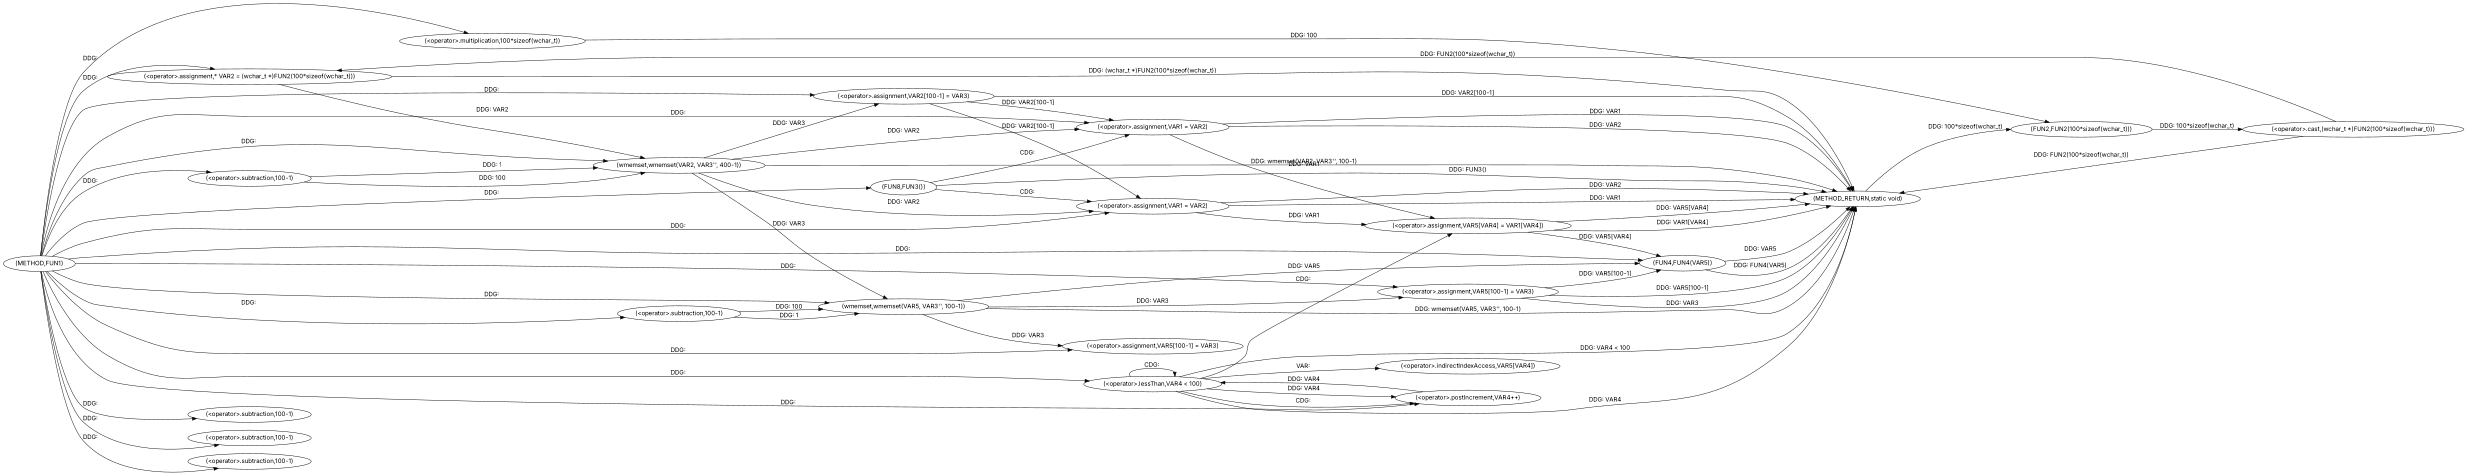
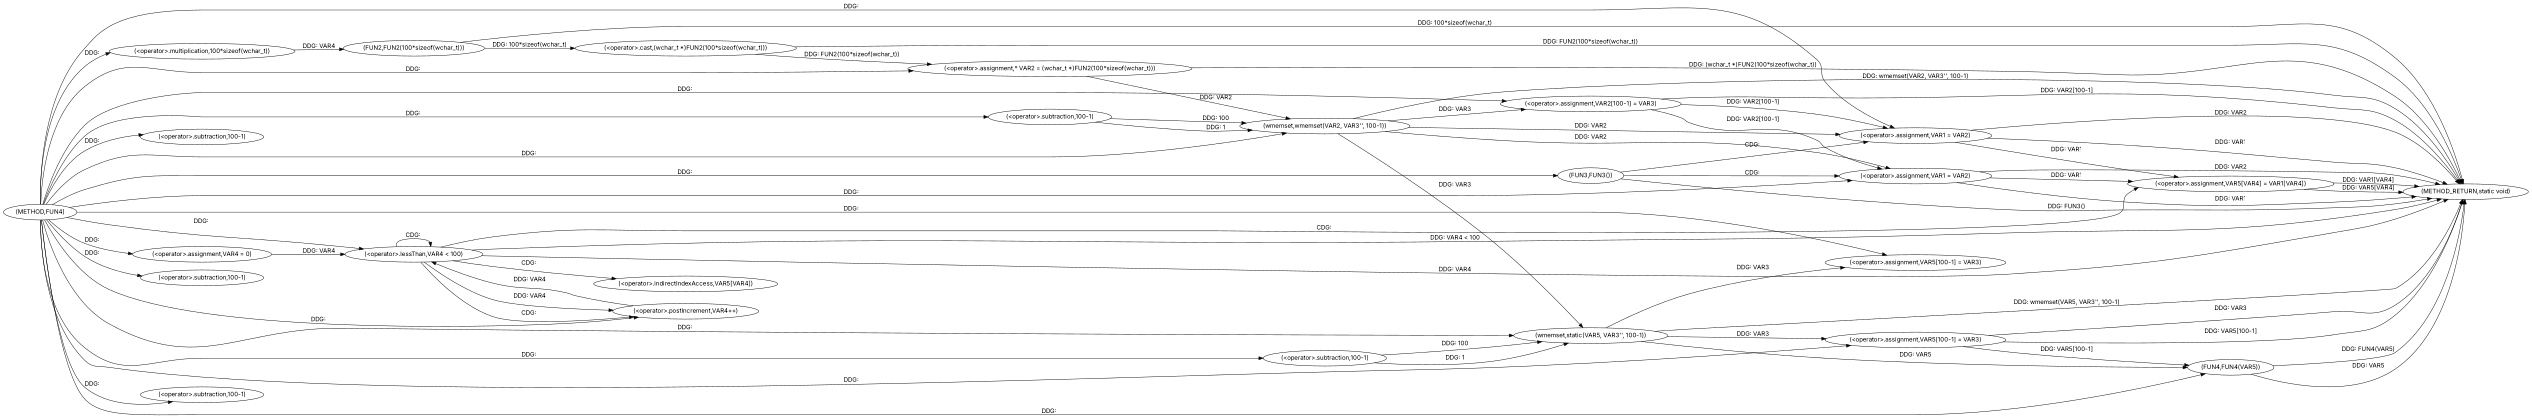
edge "(<operator>.multiplication,100*sizeof(wchar_t))" -> "(FUN2,FUN2(100*sizeof(wchar_t)))": label "DDG: 100" -> "DDG: VAR4"
edge "(METHOD_RETURN,static void)" -> "(FUN2,FUN2(100*sizeof(wchar_t)))": reversed
node "(wmemset,wmemset(VAR2, VAR3'', 400-1))": label "(wmemset,wmemset(VAR2, VAR3'', 400-1))" -> "(wmemset,wmemset(VAR2, VAR3'', 100-1))"
node "(FUN8,FUN3())": label "(FUN8,FUN3())" -> "(FUN3,FUN3())"
edge "(<operator>.assignment,VAR5[VAR4] = VAR1[VAR4])" -> "(FUN4,FUN4(VAR5))": removed, label "DDG: VAR5[VAR4]"
node "(<operator>.assignment,VAR4 = 0)": added
node "(METHOD,FUN1)": label "(METHOD,FUN1)" -> "(METHOD,FUN4)"
node "(wmemset,wmemset(VAR5, VAR3'', 100-1))": label "(wmemset,wmemset(VAR5, VAR3'', 100-1))" -> "(wmemset,static(VAR5, VAR3'', 100-1))"
edge "(<operator>.lessThan,VAR4 < 100)" -> "(<operator>.indirectIndexAccess,VAR5[VAR4])": label "VAR: " -> "CDG: "
